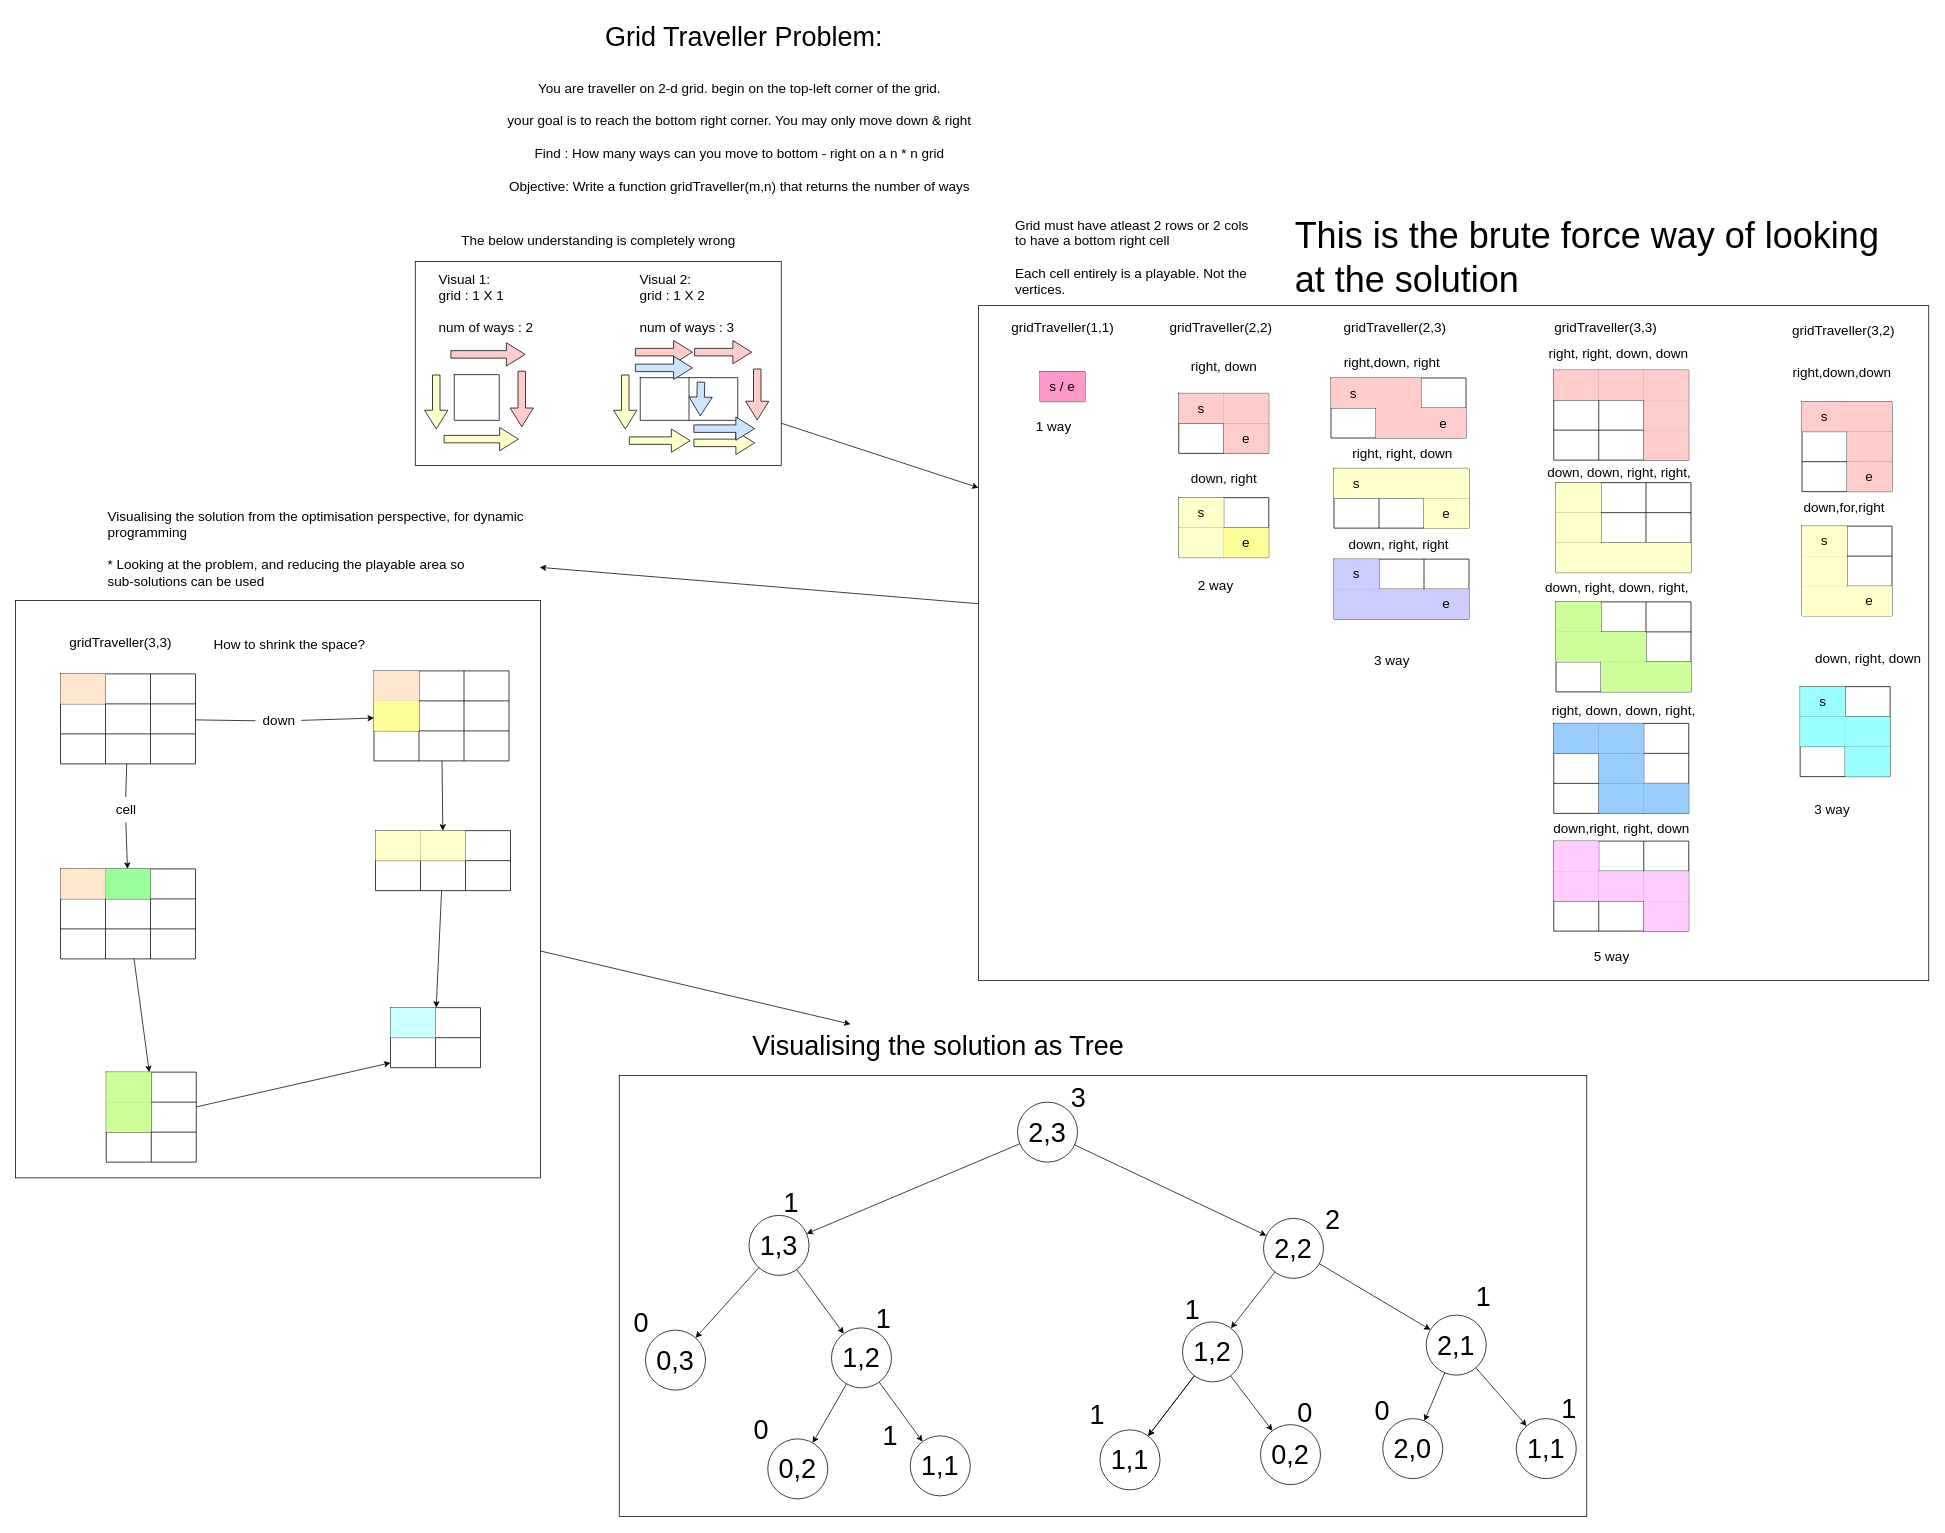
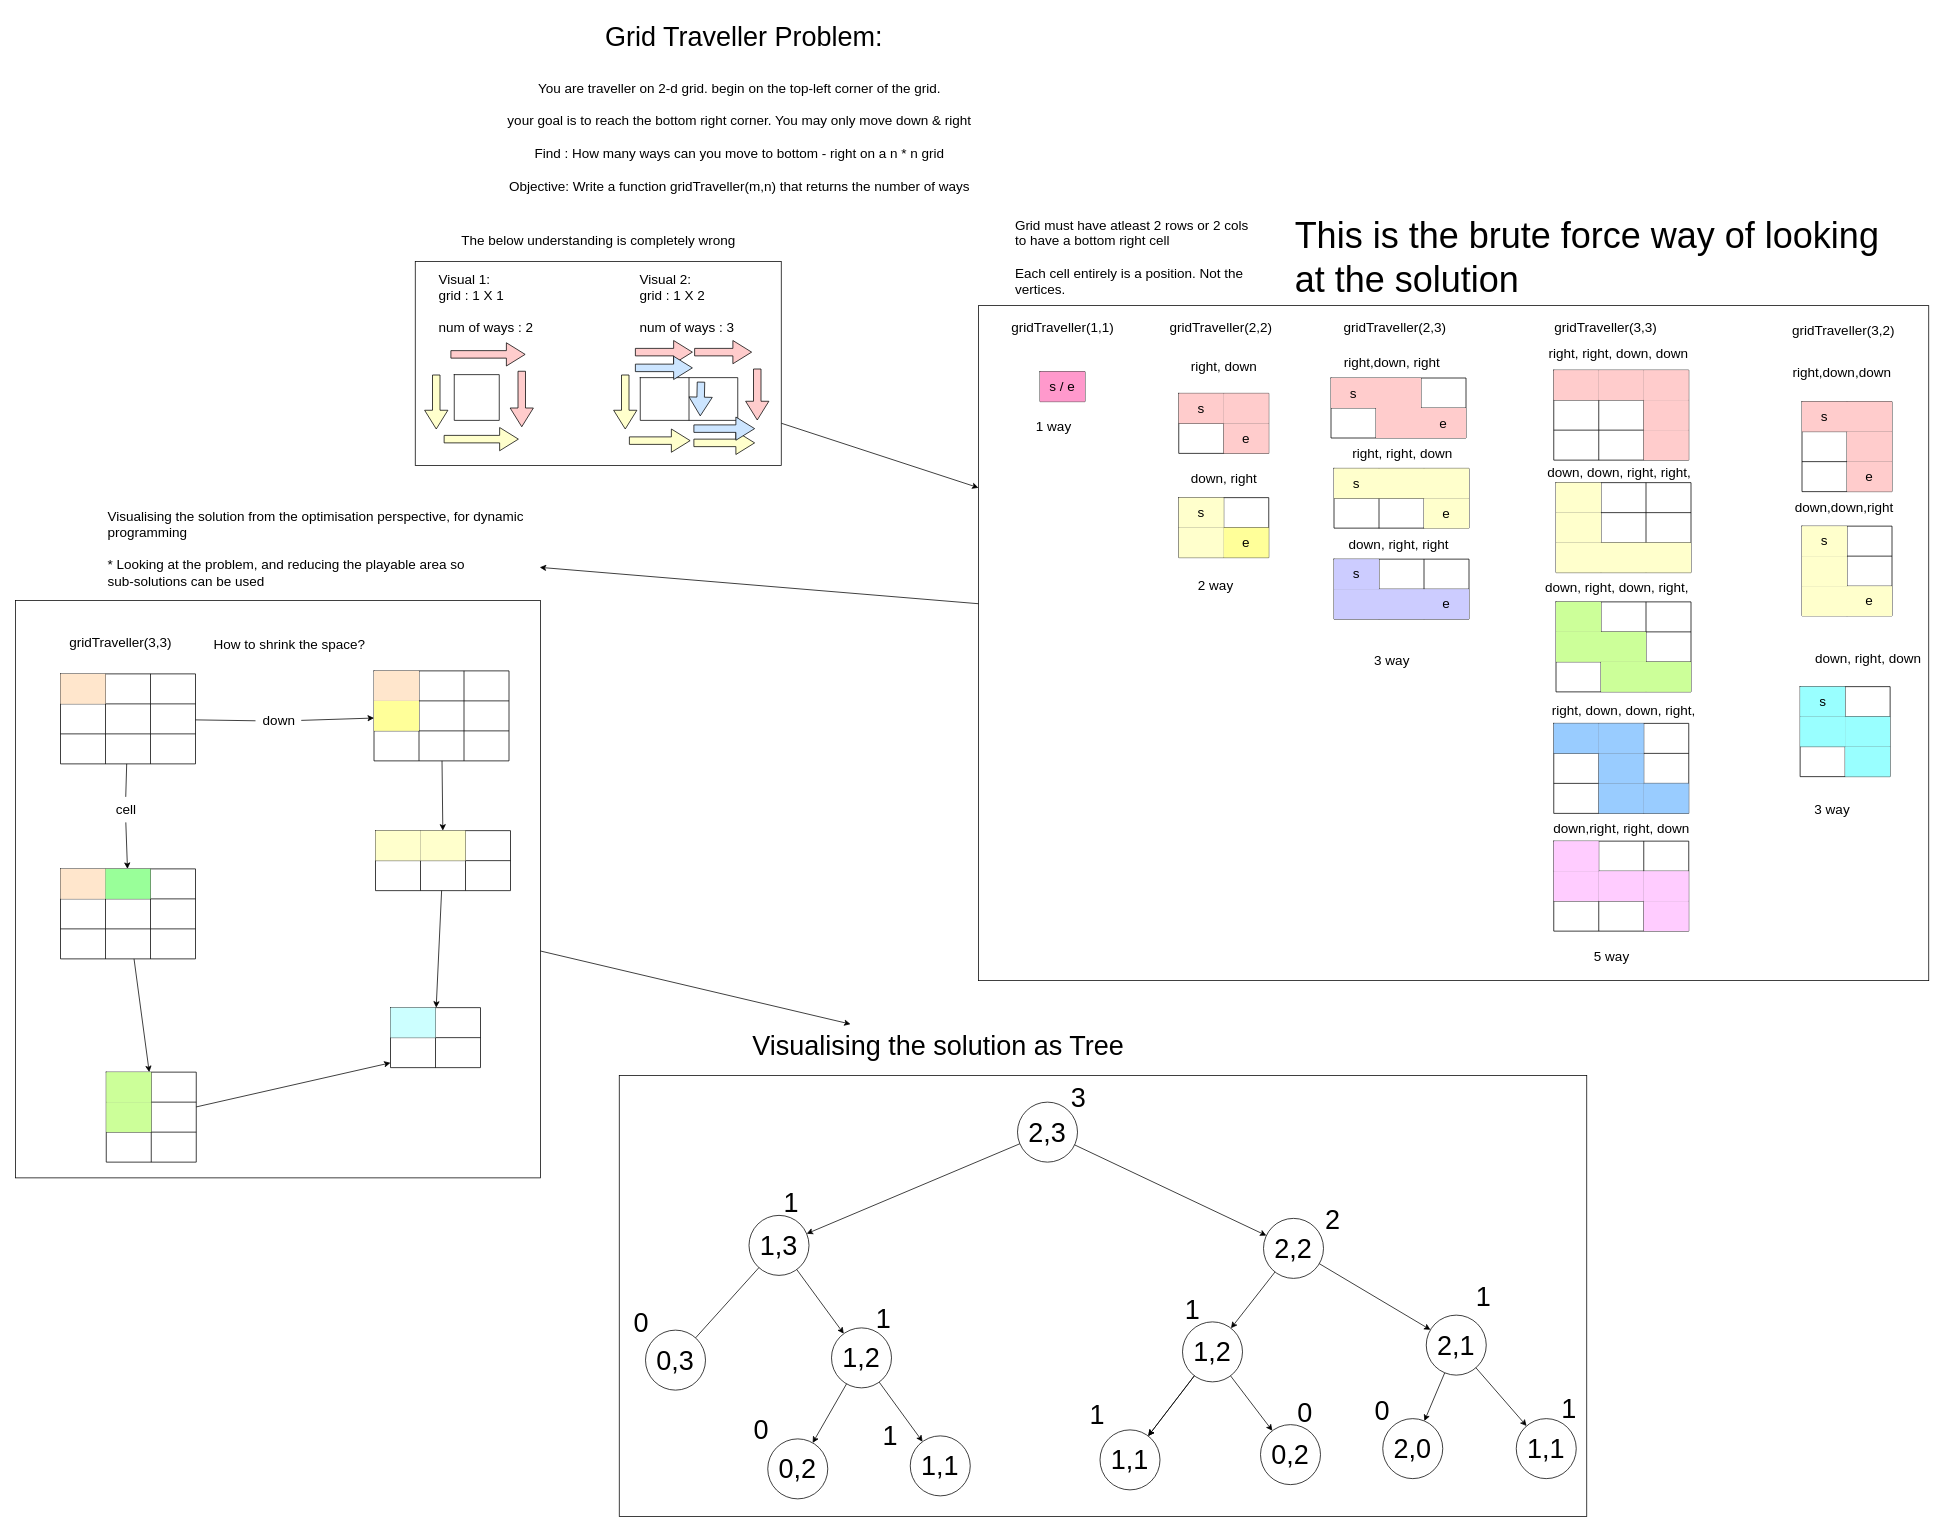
node "Grid must have atleast 2 rows or 2 cols to have a bottom right cell Each cell entirely is a playable. Not the vertices.": label "Grid must have atleast 2 rows or 2 cols to have a bottom right cell Each cell entirely is a playable. Not the vertices." -> "Grid must have atleast 2 rows or 2 cols to have a bottom right cell Each cell entirely is a position. Not the vertices."
node "down,for,right": label "down,for,right" -> "down,down,right"
edge "1,3" -> "0,3": arrowhead classic -> none
